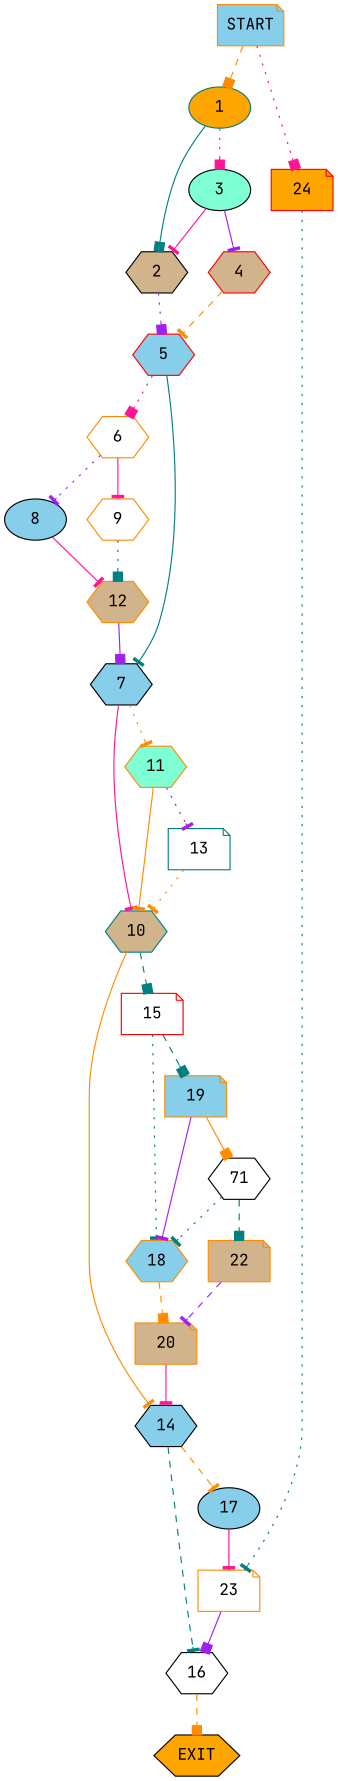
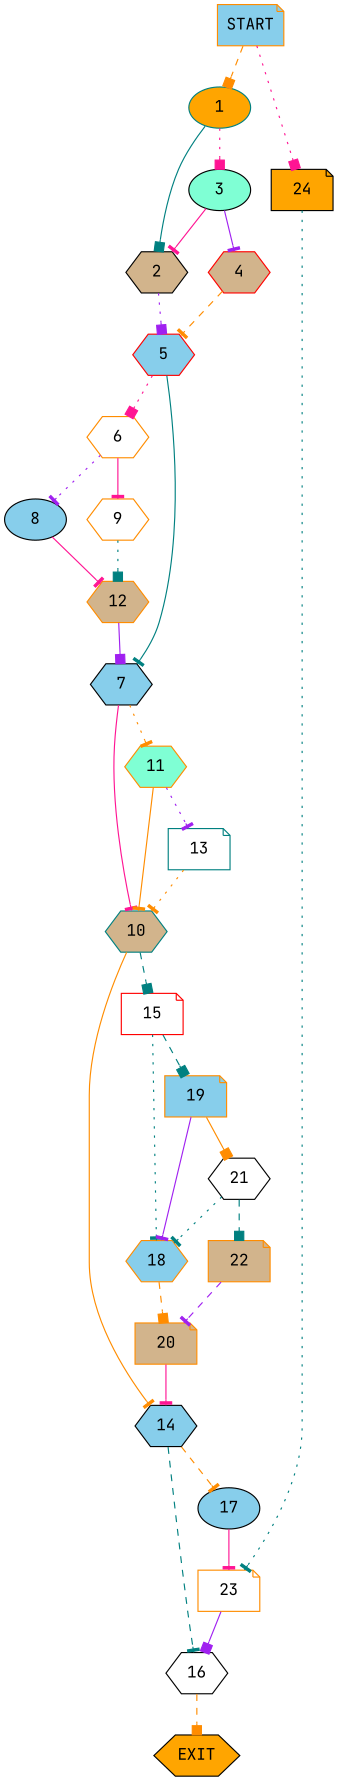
node "24": color red -> black
node "71": label "71" -> "21"
